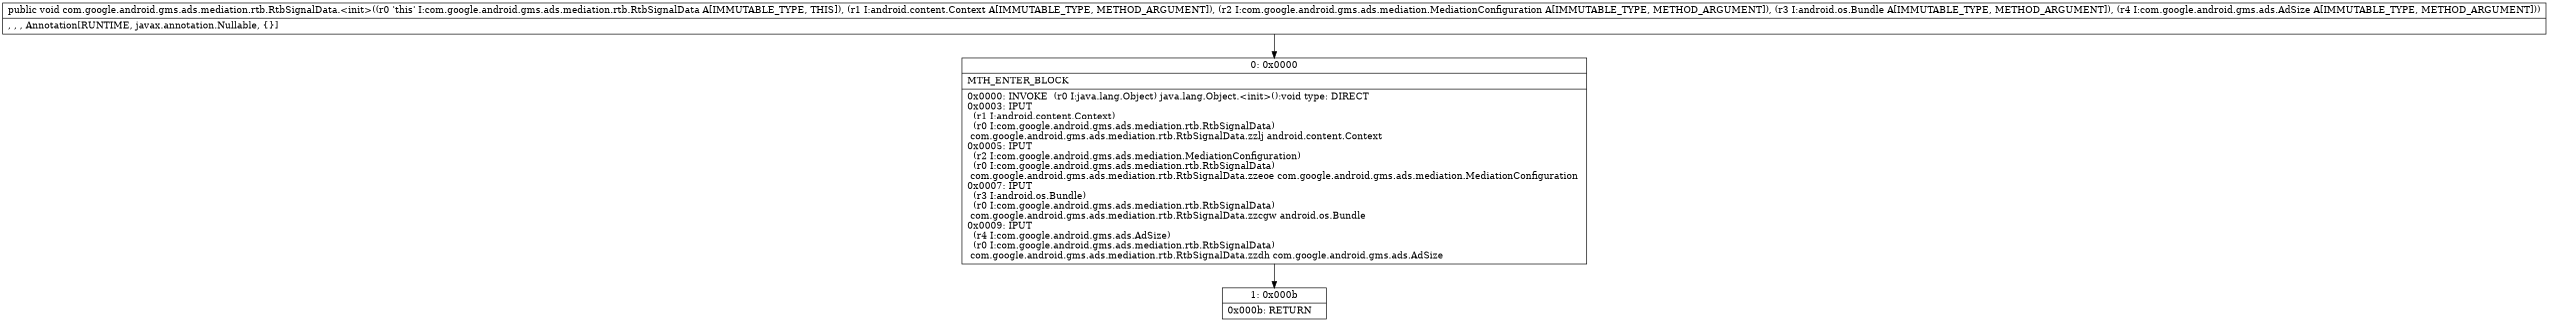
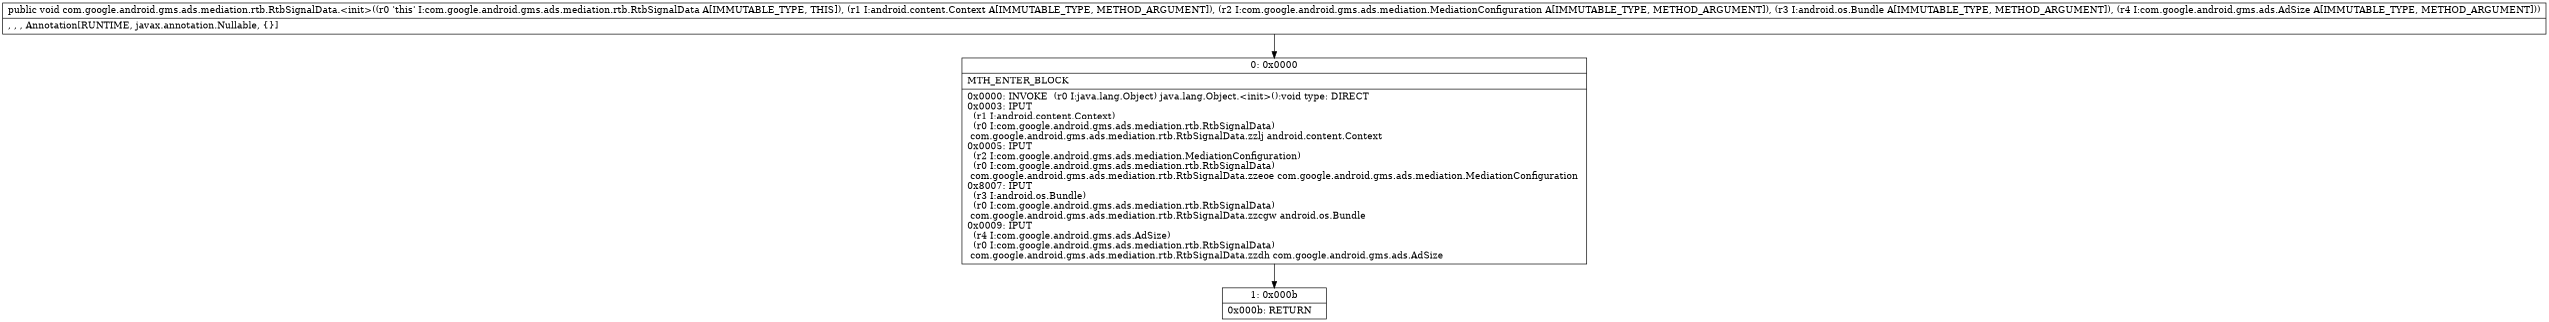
node "0: 0x0000": text "0x0007: IPUT" -> "0x8007: IPUT"
